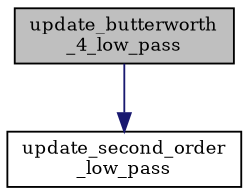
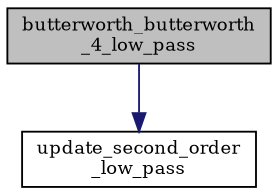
node "update_butterworth _4_low_pass": label "update_butterworth _4_low_pass" -> "butterworth_butterworth _4_low_pass"
